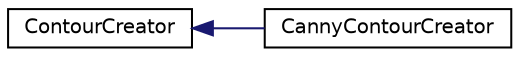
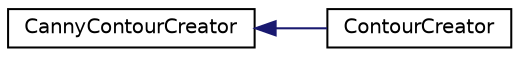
edge "CannyContourCreator" -> "ContourCreator": reversed
